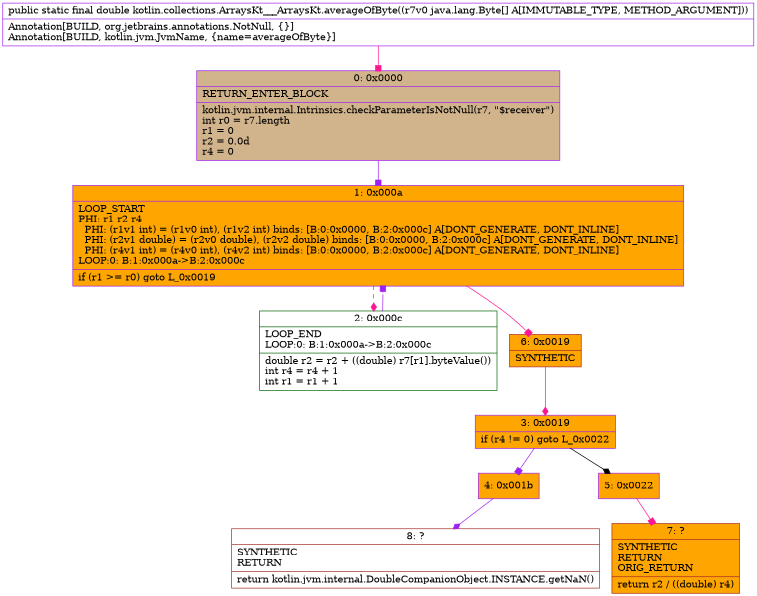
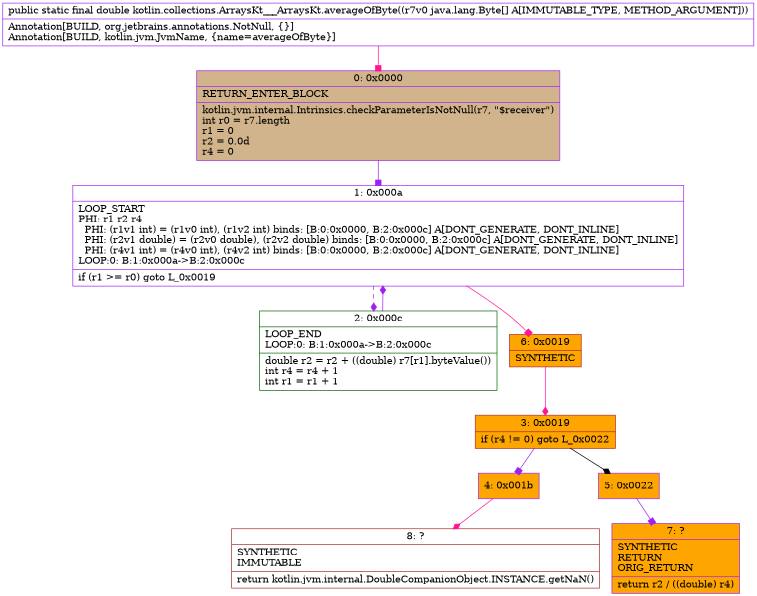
node "1: 0x000a": fillcolor orange -> white
edge "1: 0x000a" -> "2: 0x000c": color deeppink -> purple
edge "2: 0x000c" -> "1: 0x000a": arrowhead box -> diamond
node "3: 0x0019": color purple -> brown
edge "5: 0x0022" -> "7: ?": color deeppink -> purple
edge "4: 0x001b" -> "8: ?": color purple -> deeppink
node "7: ?": color brown -> purple
node "8: ?": text "RETURN" -> "IMMUTABLE"
